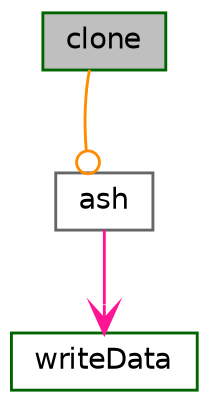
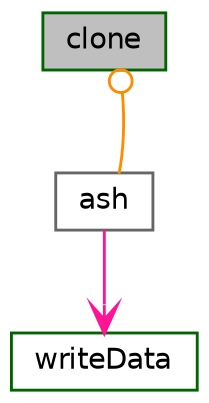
edge "clone" -> "ash": reversed
